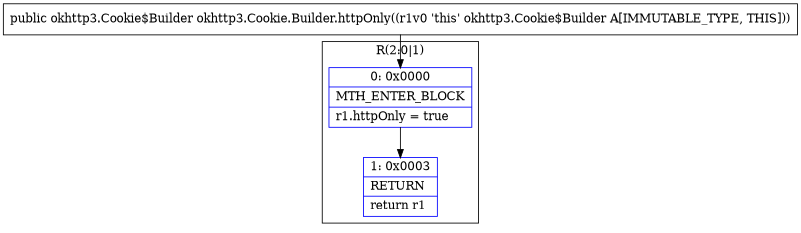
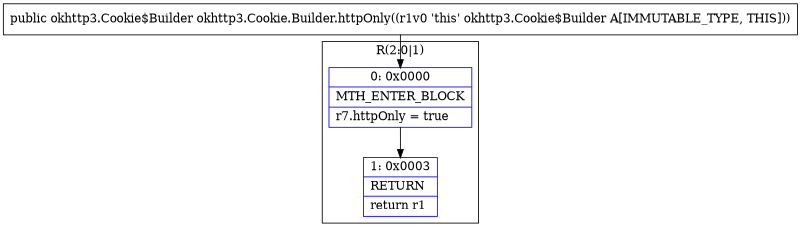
node "0: 0x0000": text "r1.httpOnly = true" -> "r7.httpOnly = true"
